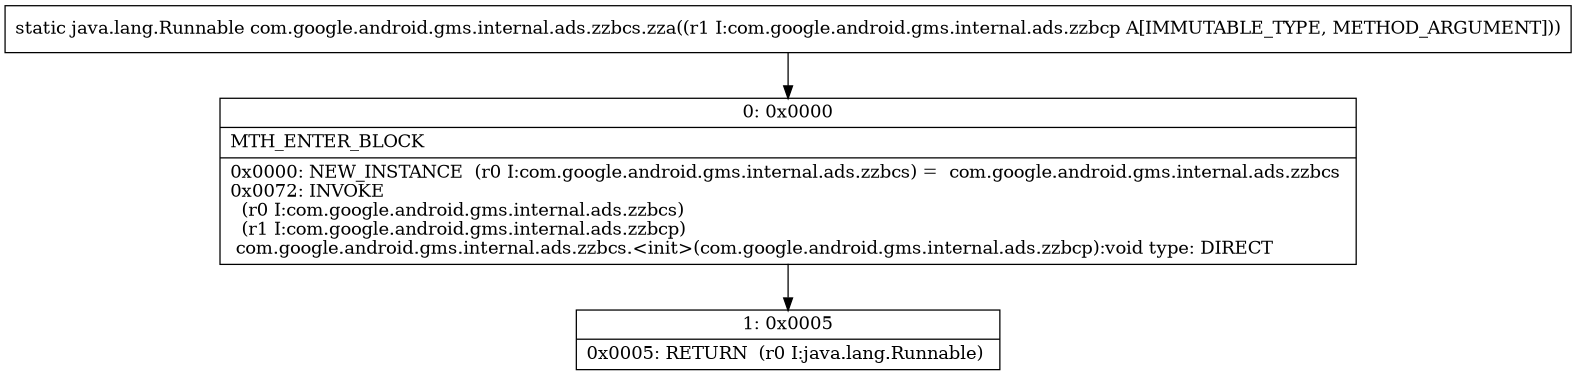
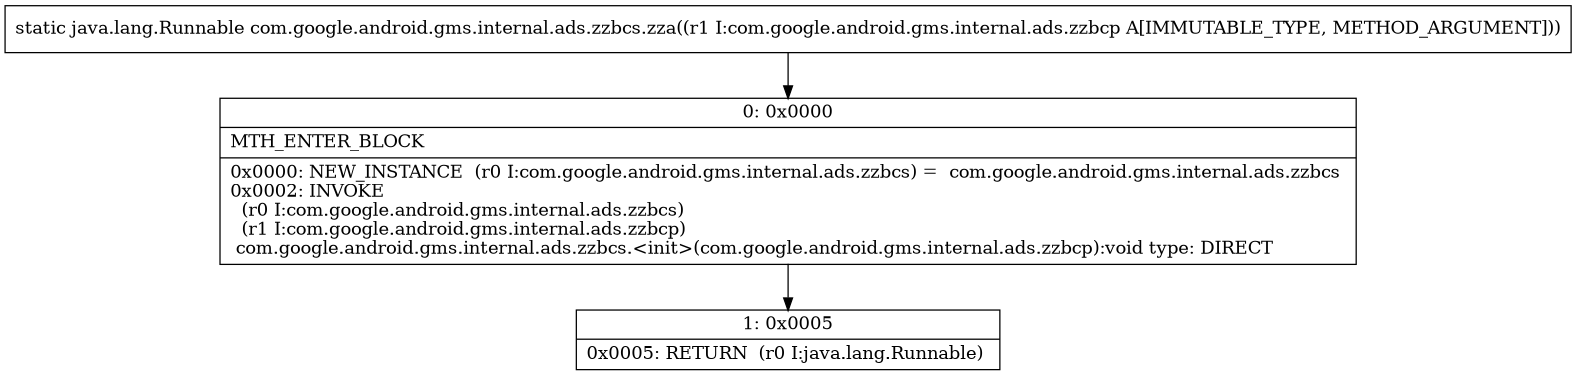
node "0: 0x0000": text "0x0072: INVOKE" -> "0x0002: INVOKE"
